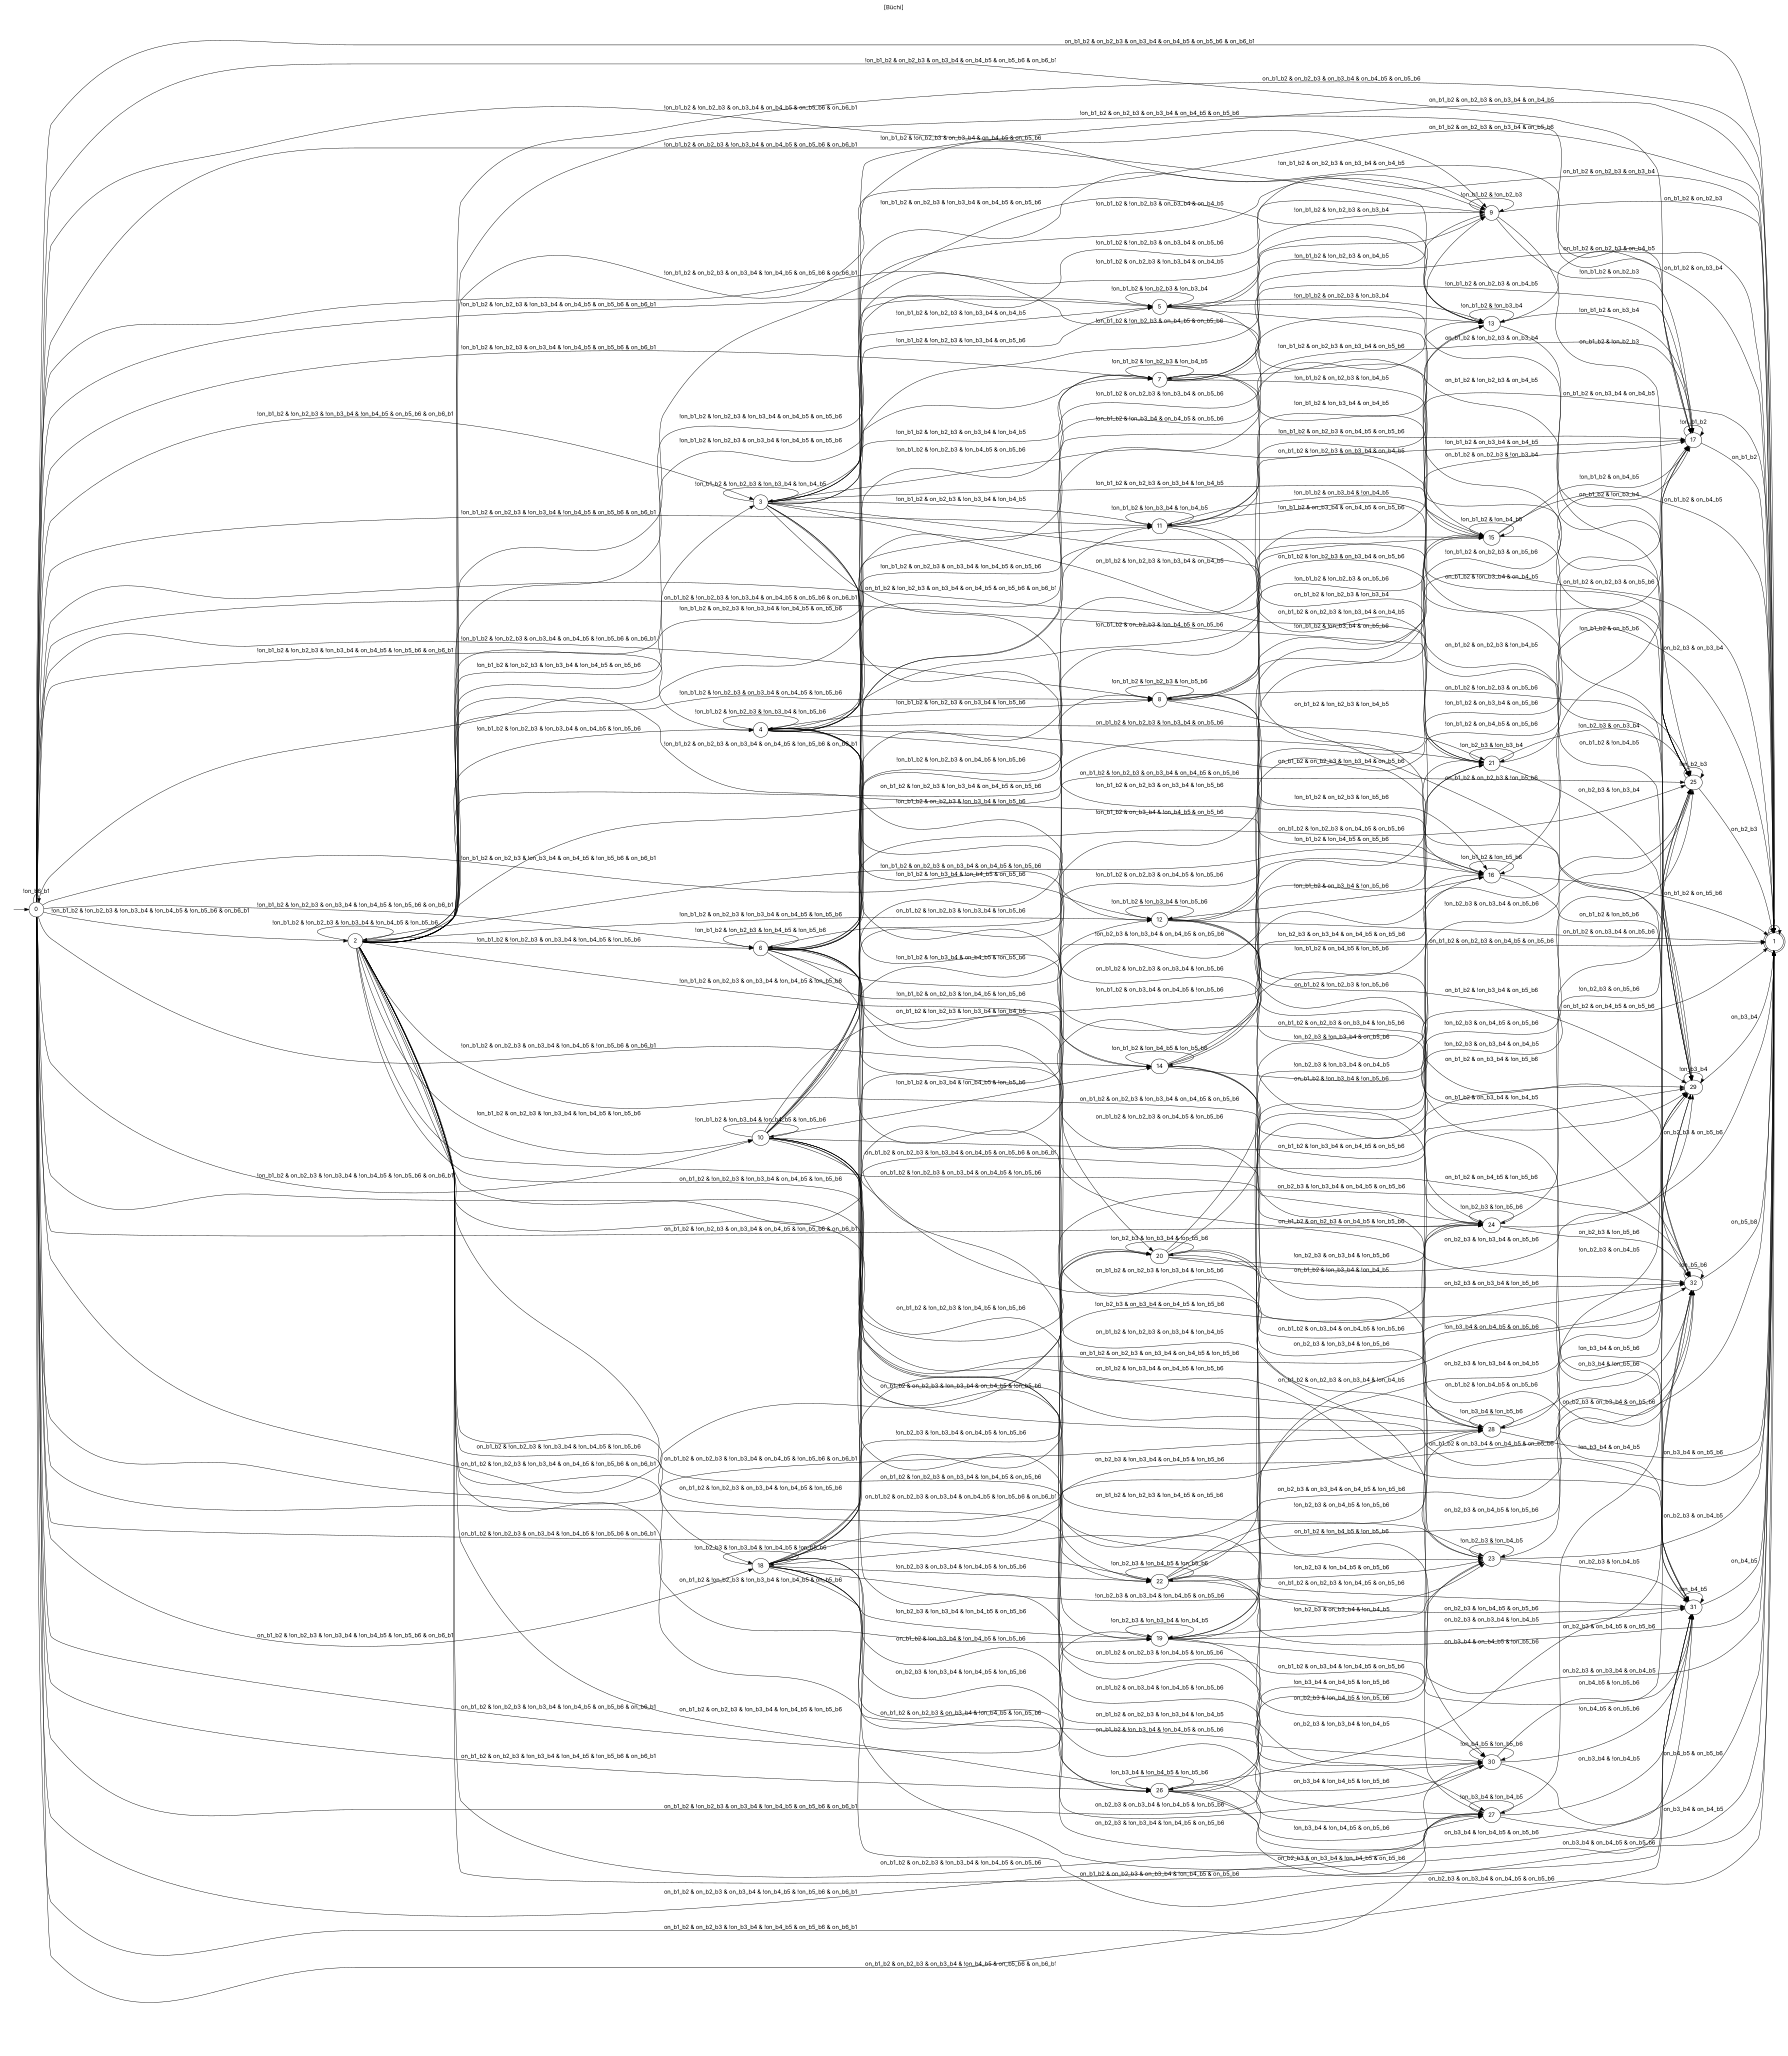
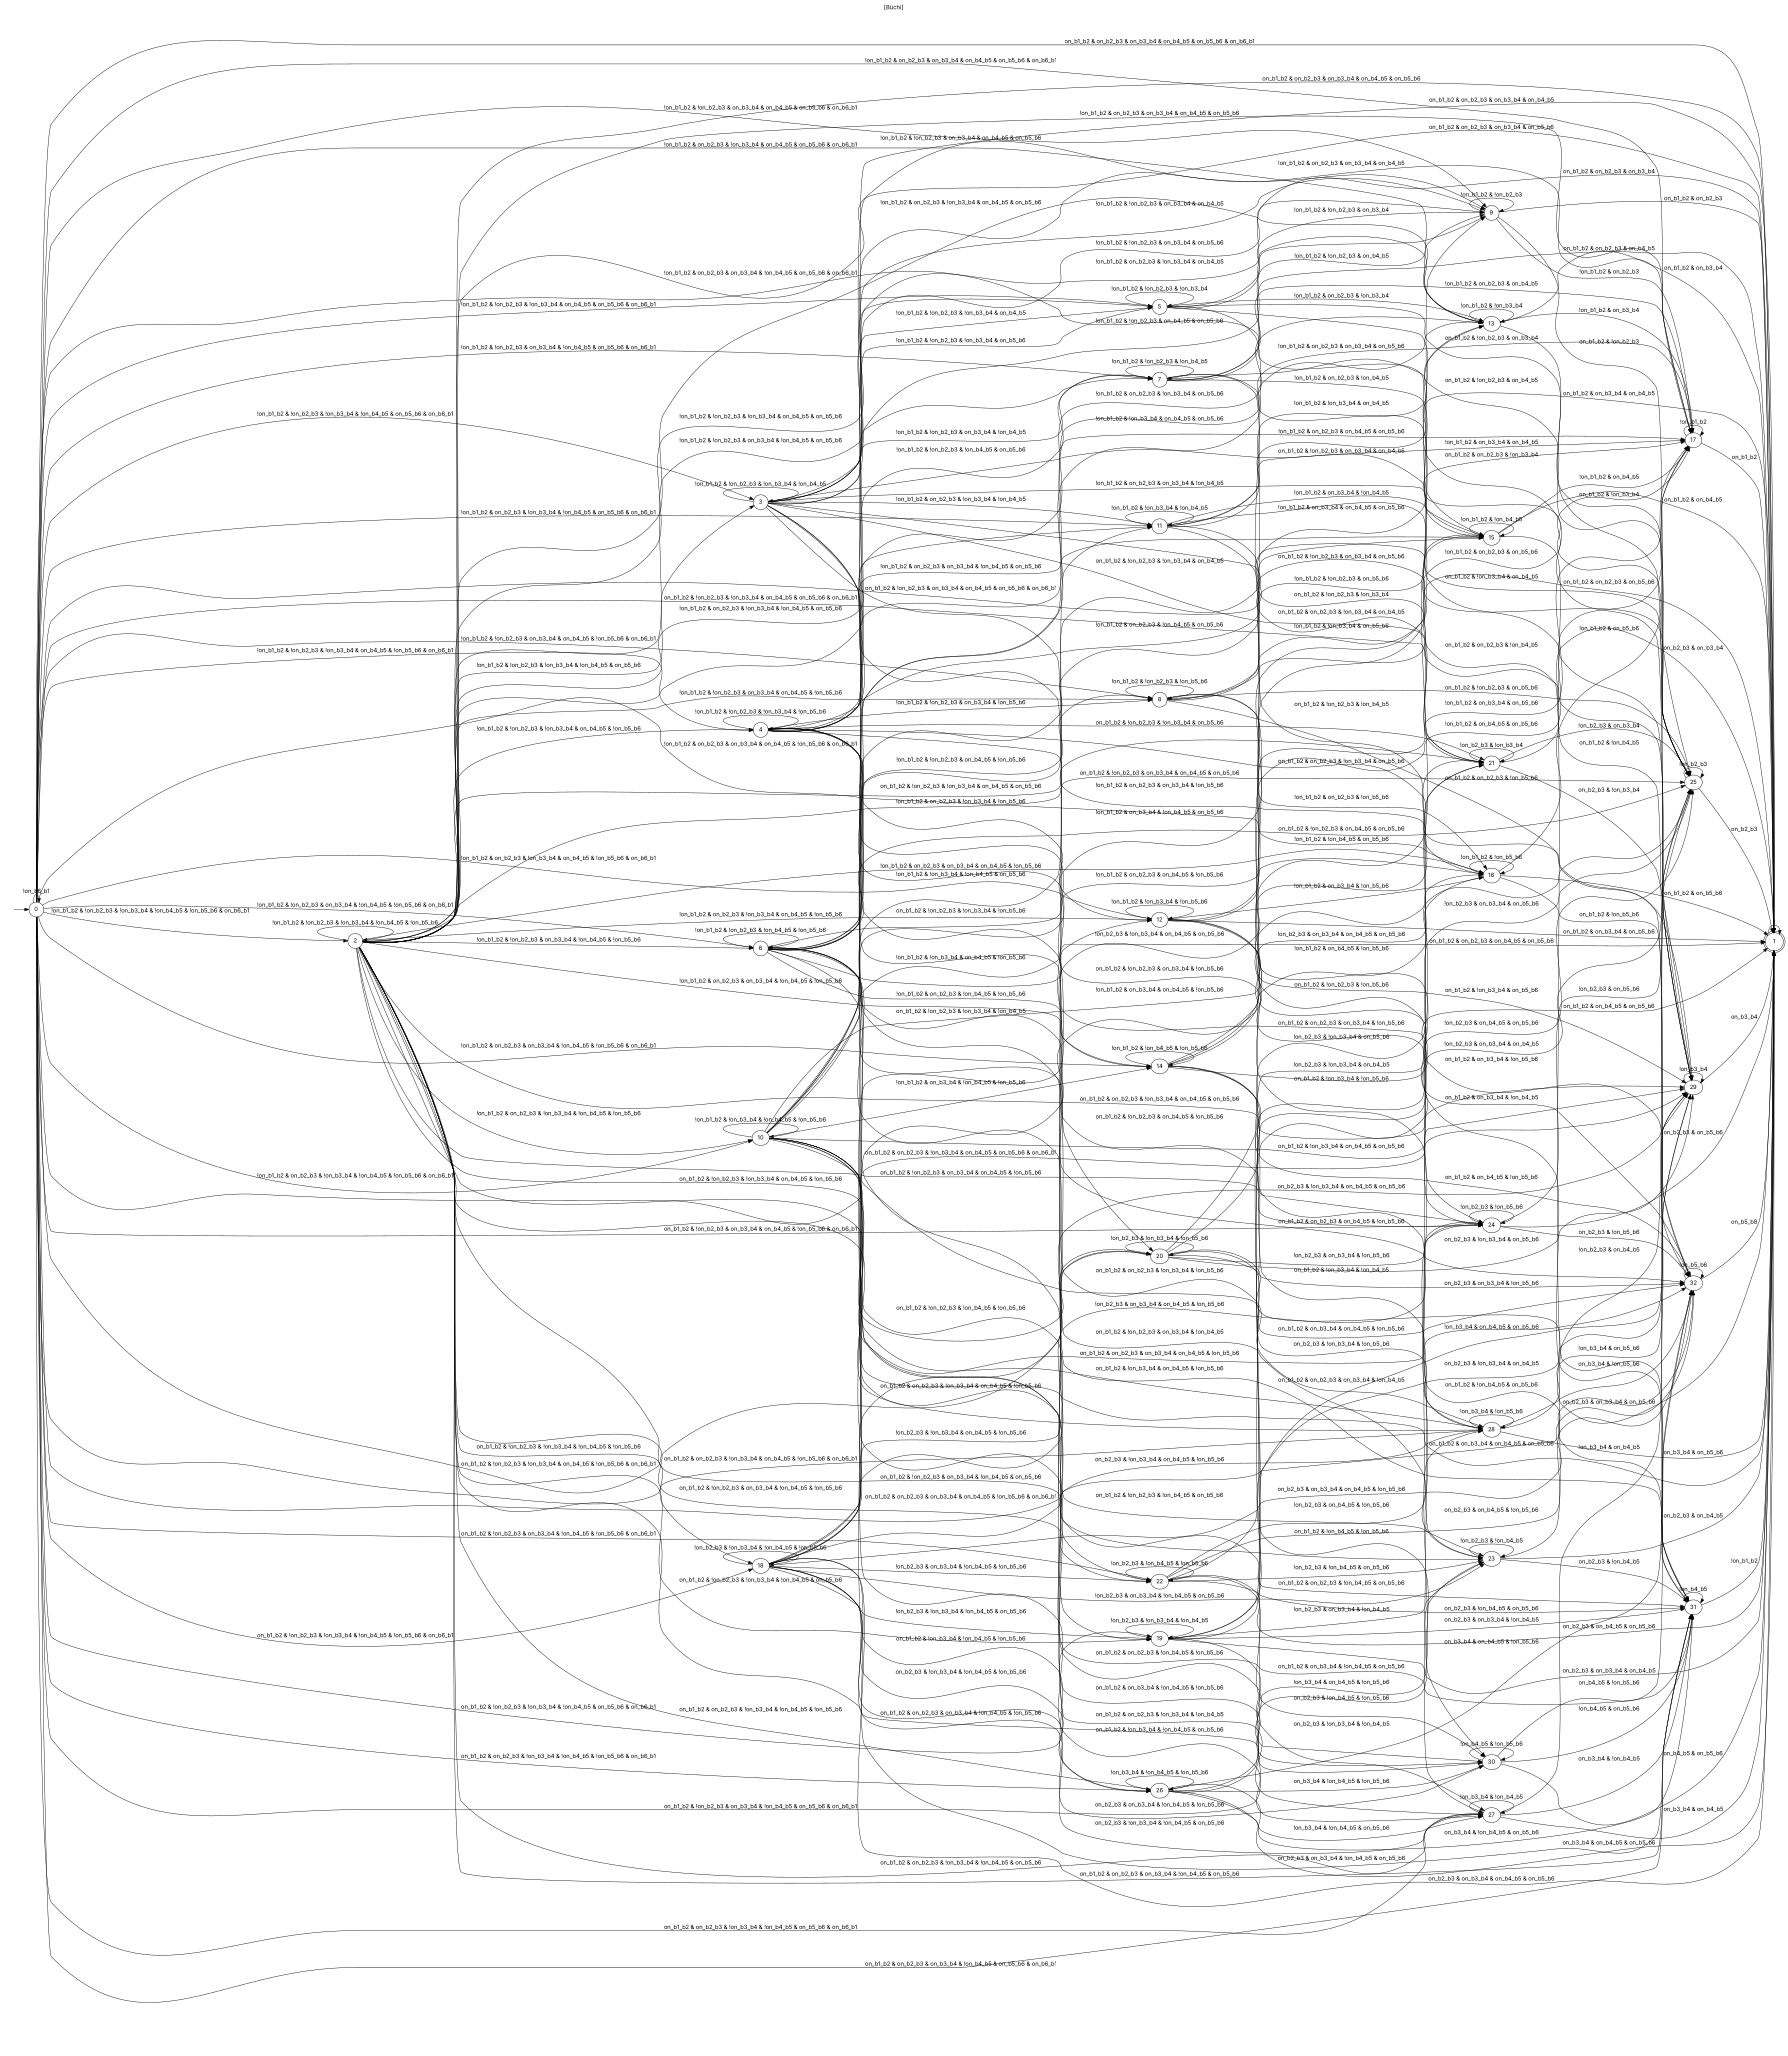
edge "31" -> "1": label "on_b4_b5" -> "!on_b1_b2"
edge "0" -> "30": removed, label "on_b1_b2 & on_b2_b3 & on_b3_b4 & !on_b4_b5 & !on_b5_b6 & on_b6_b1"
